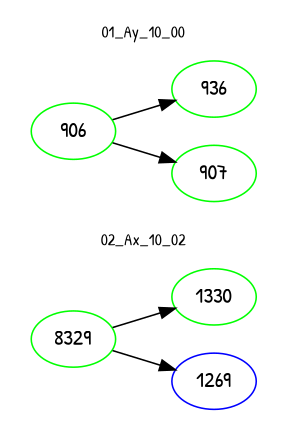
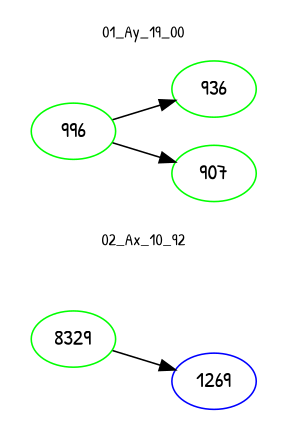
cluster "01_Ay_10_00": label "01_Ay_10_00" -> "01_Ay_19_00"
node "906": label "906" -> "996"
cluster "02_Ax_10_02": label "02_Ax_10_02" -> "02_Ax_10_92"
node "1330": removed
